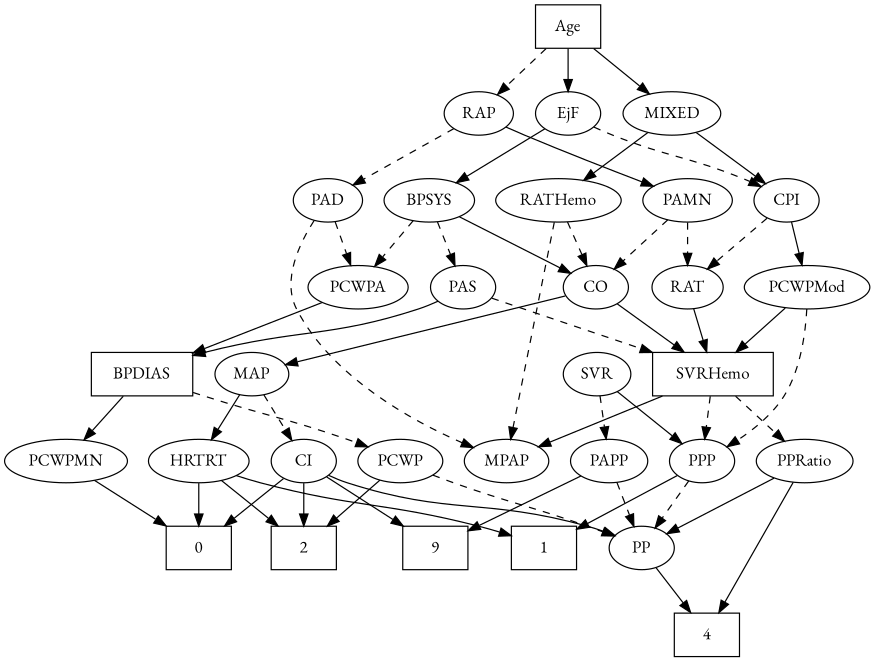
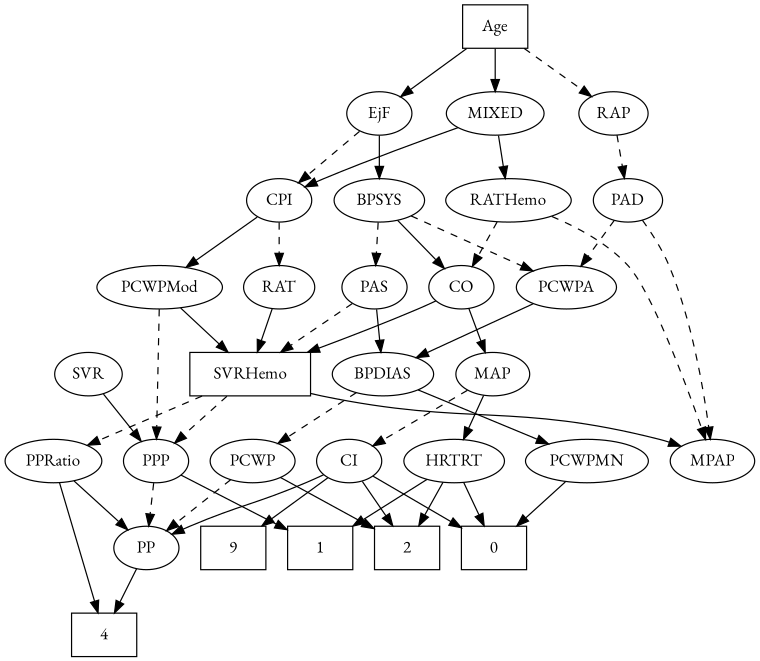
node "PAMN": removed
node "BPDIAS": shape box -> ellipse
node "PAPP": removed
